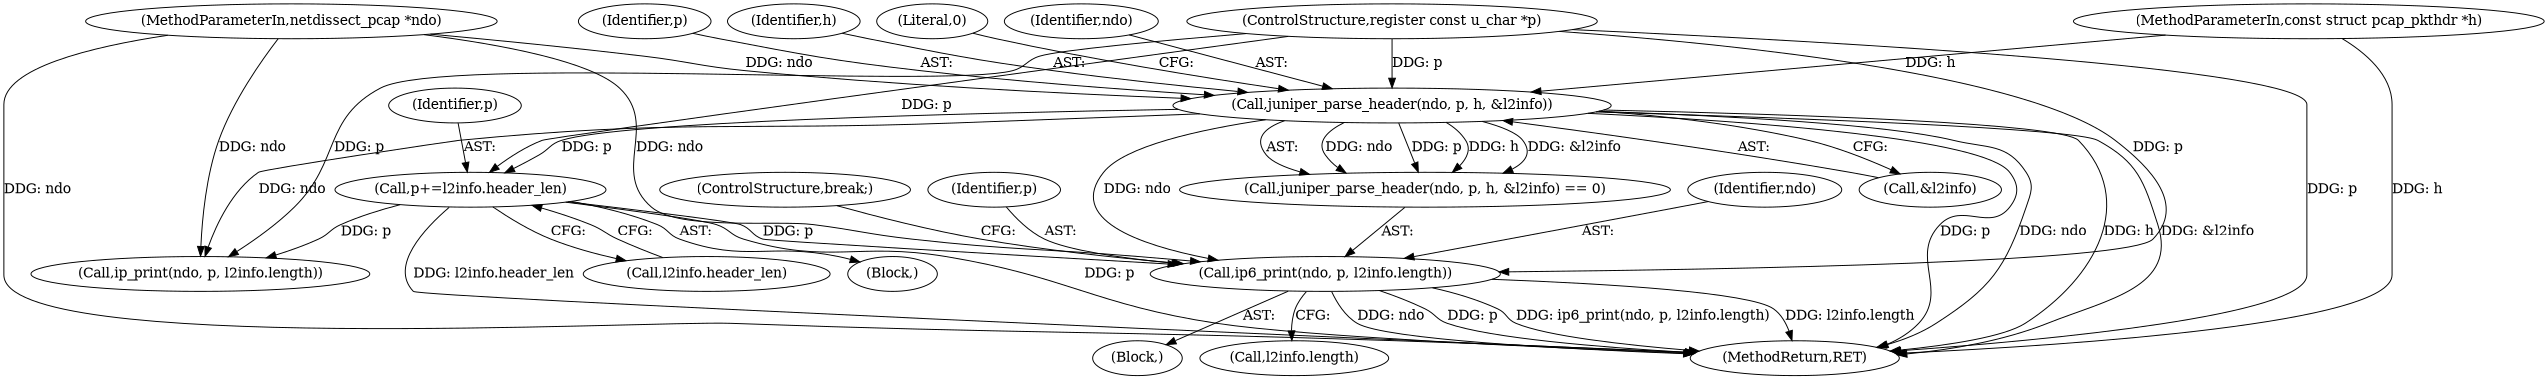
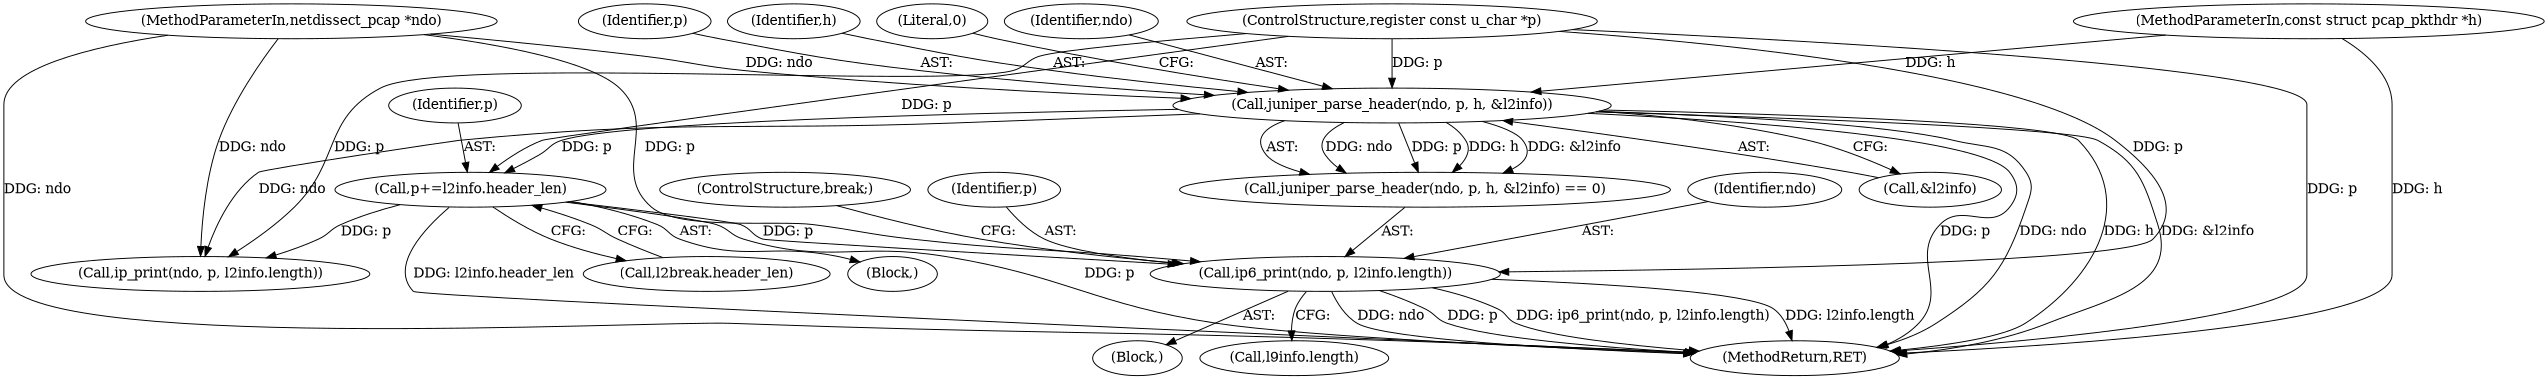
edge "(MethodParameterIn,netdissect_pcap *ndo)" -> "(Call,ip6_print(ndo, p, l2info.length))": label "DDG: ndo" -> "DDG: p"
edge "(Call,juniper_parse_header(ndo, p, h, &l2info))" -> "(Call,ip6_print(ndo, p, l2info.length))": removed, label "DDG: ndo"
node "(Call,l2info.header_len)": label "(Call,l2info.header_len)" -> "(Call,l2break.header_len)"
node "(Call,l2info.length)": label "(Call,l2info.length)" -> "(Call,l9info.length)"
